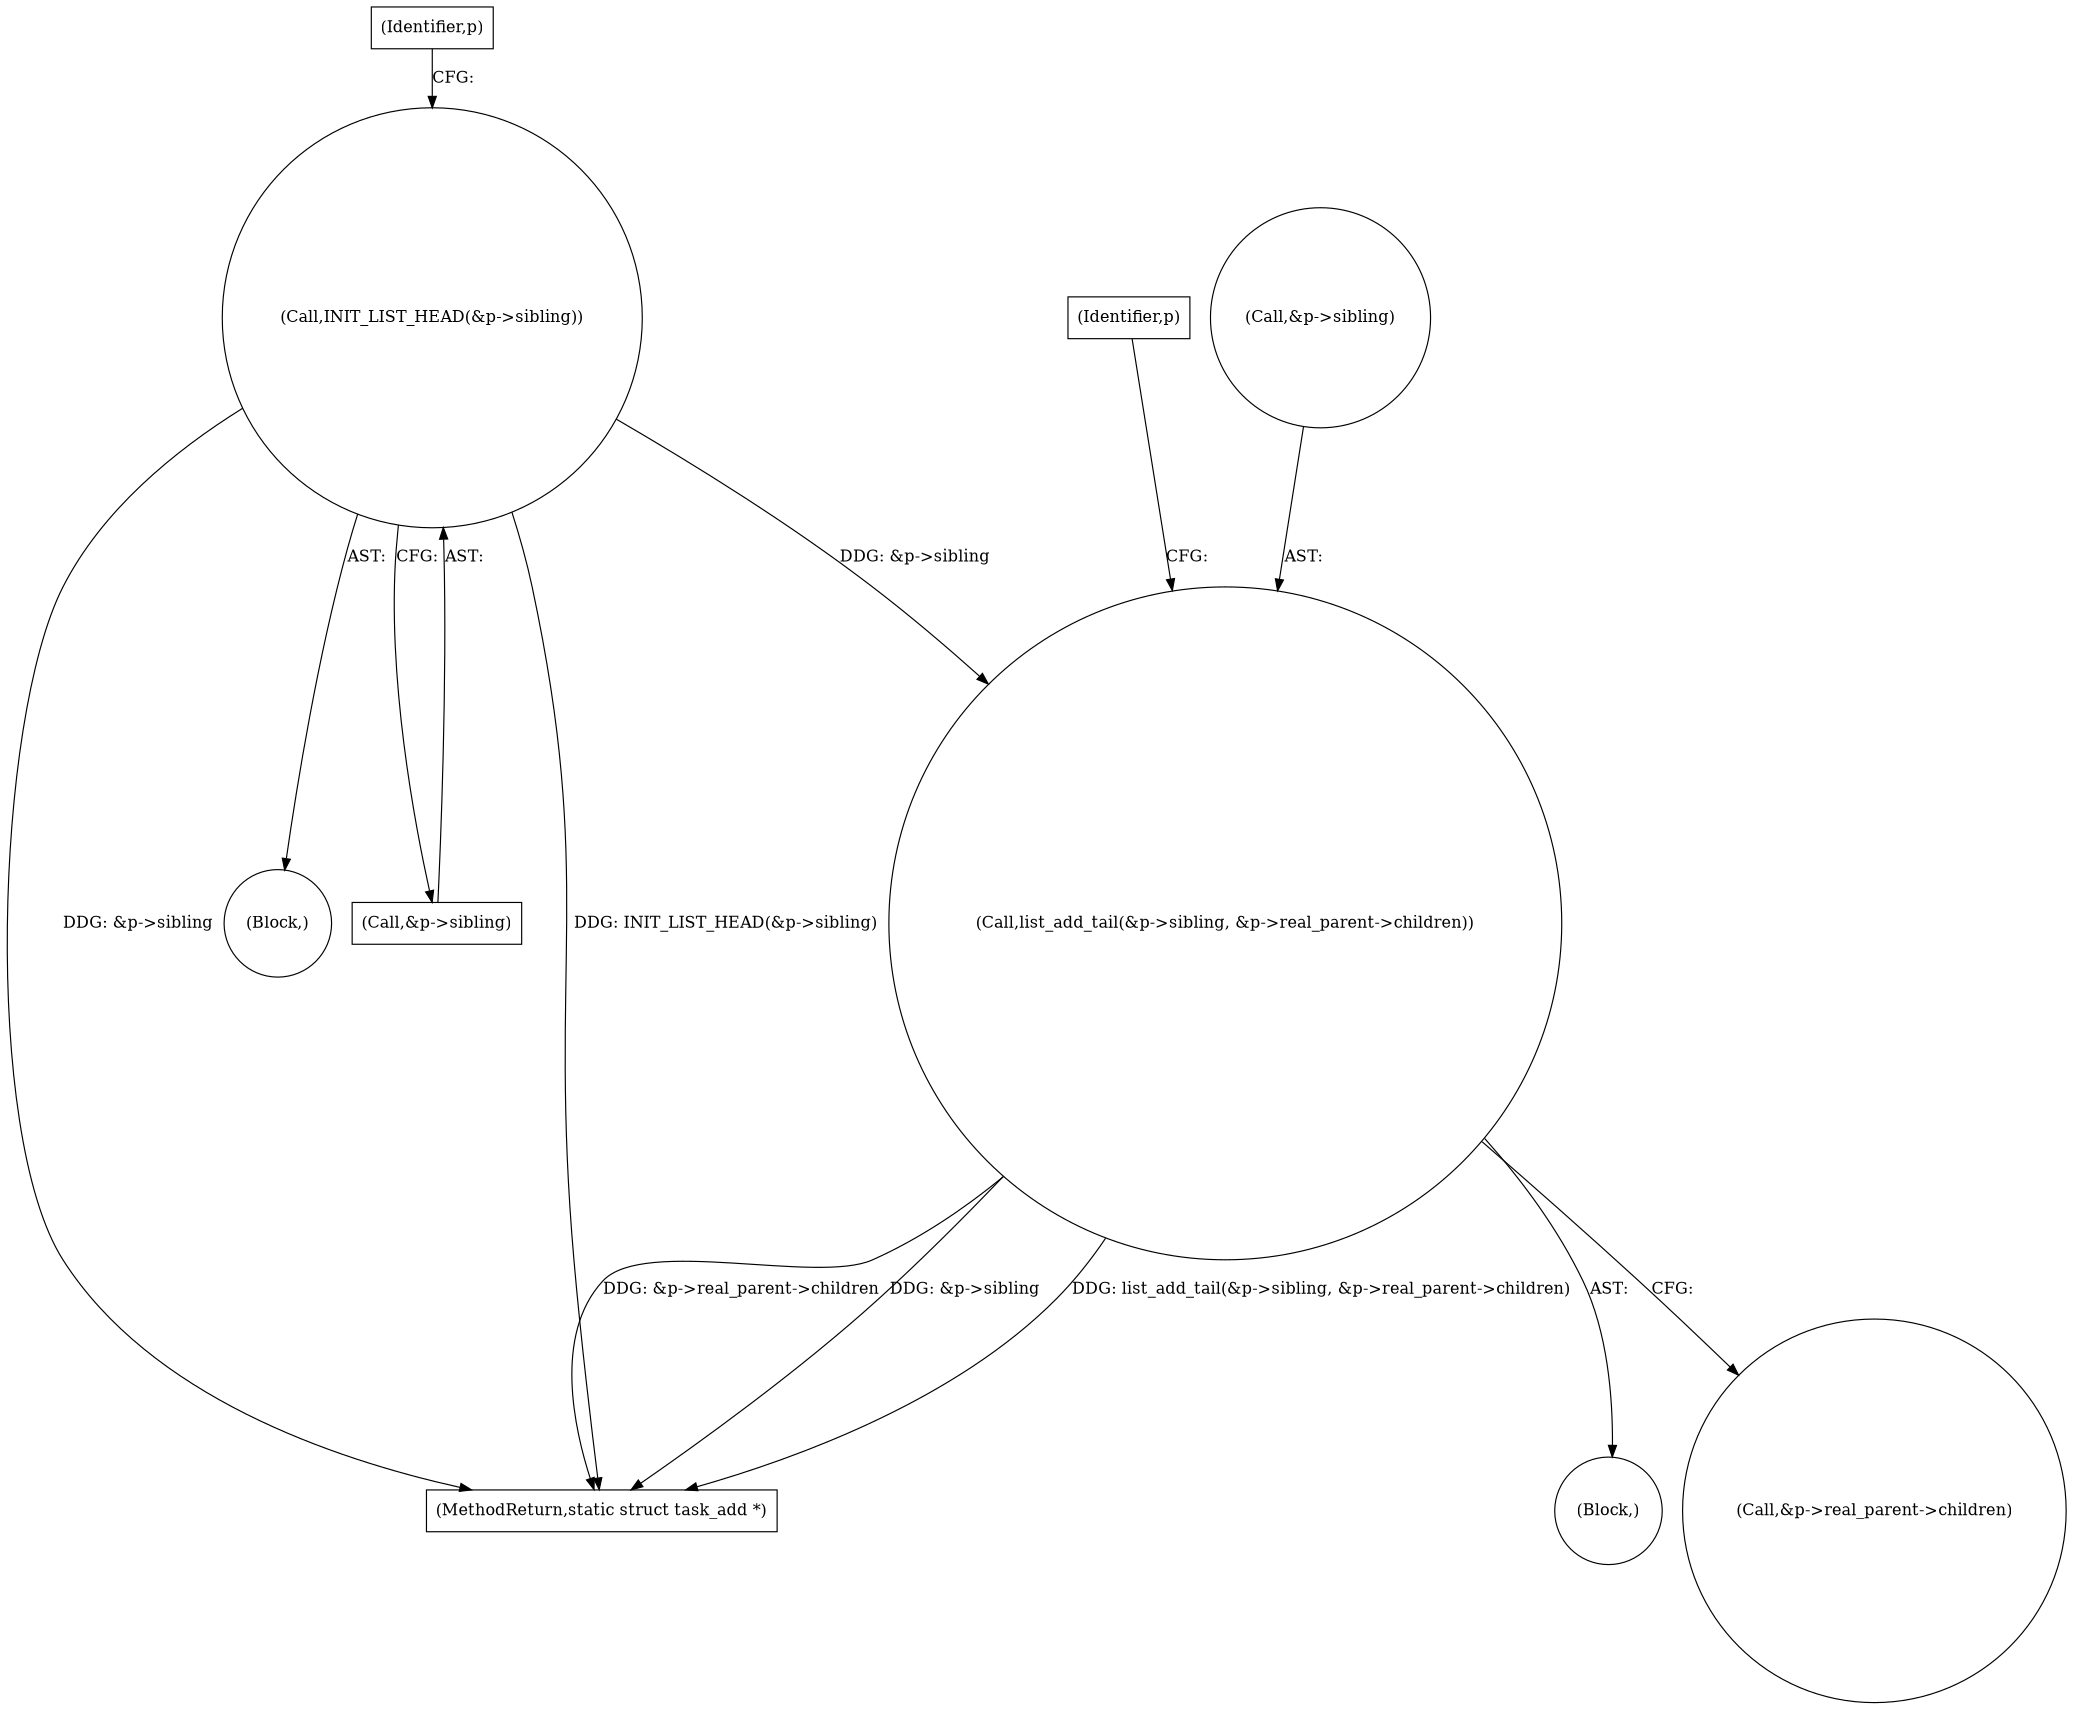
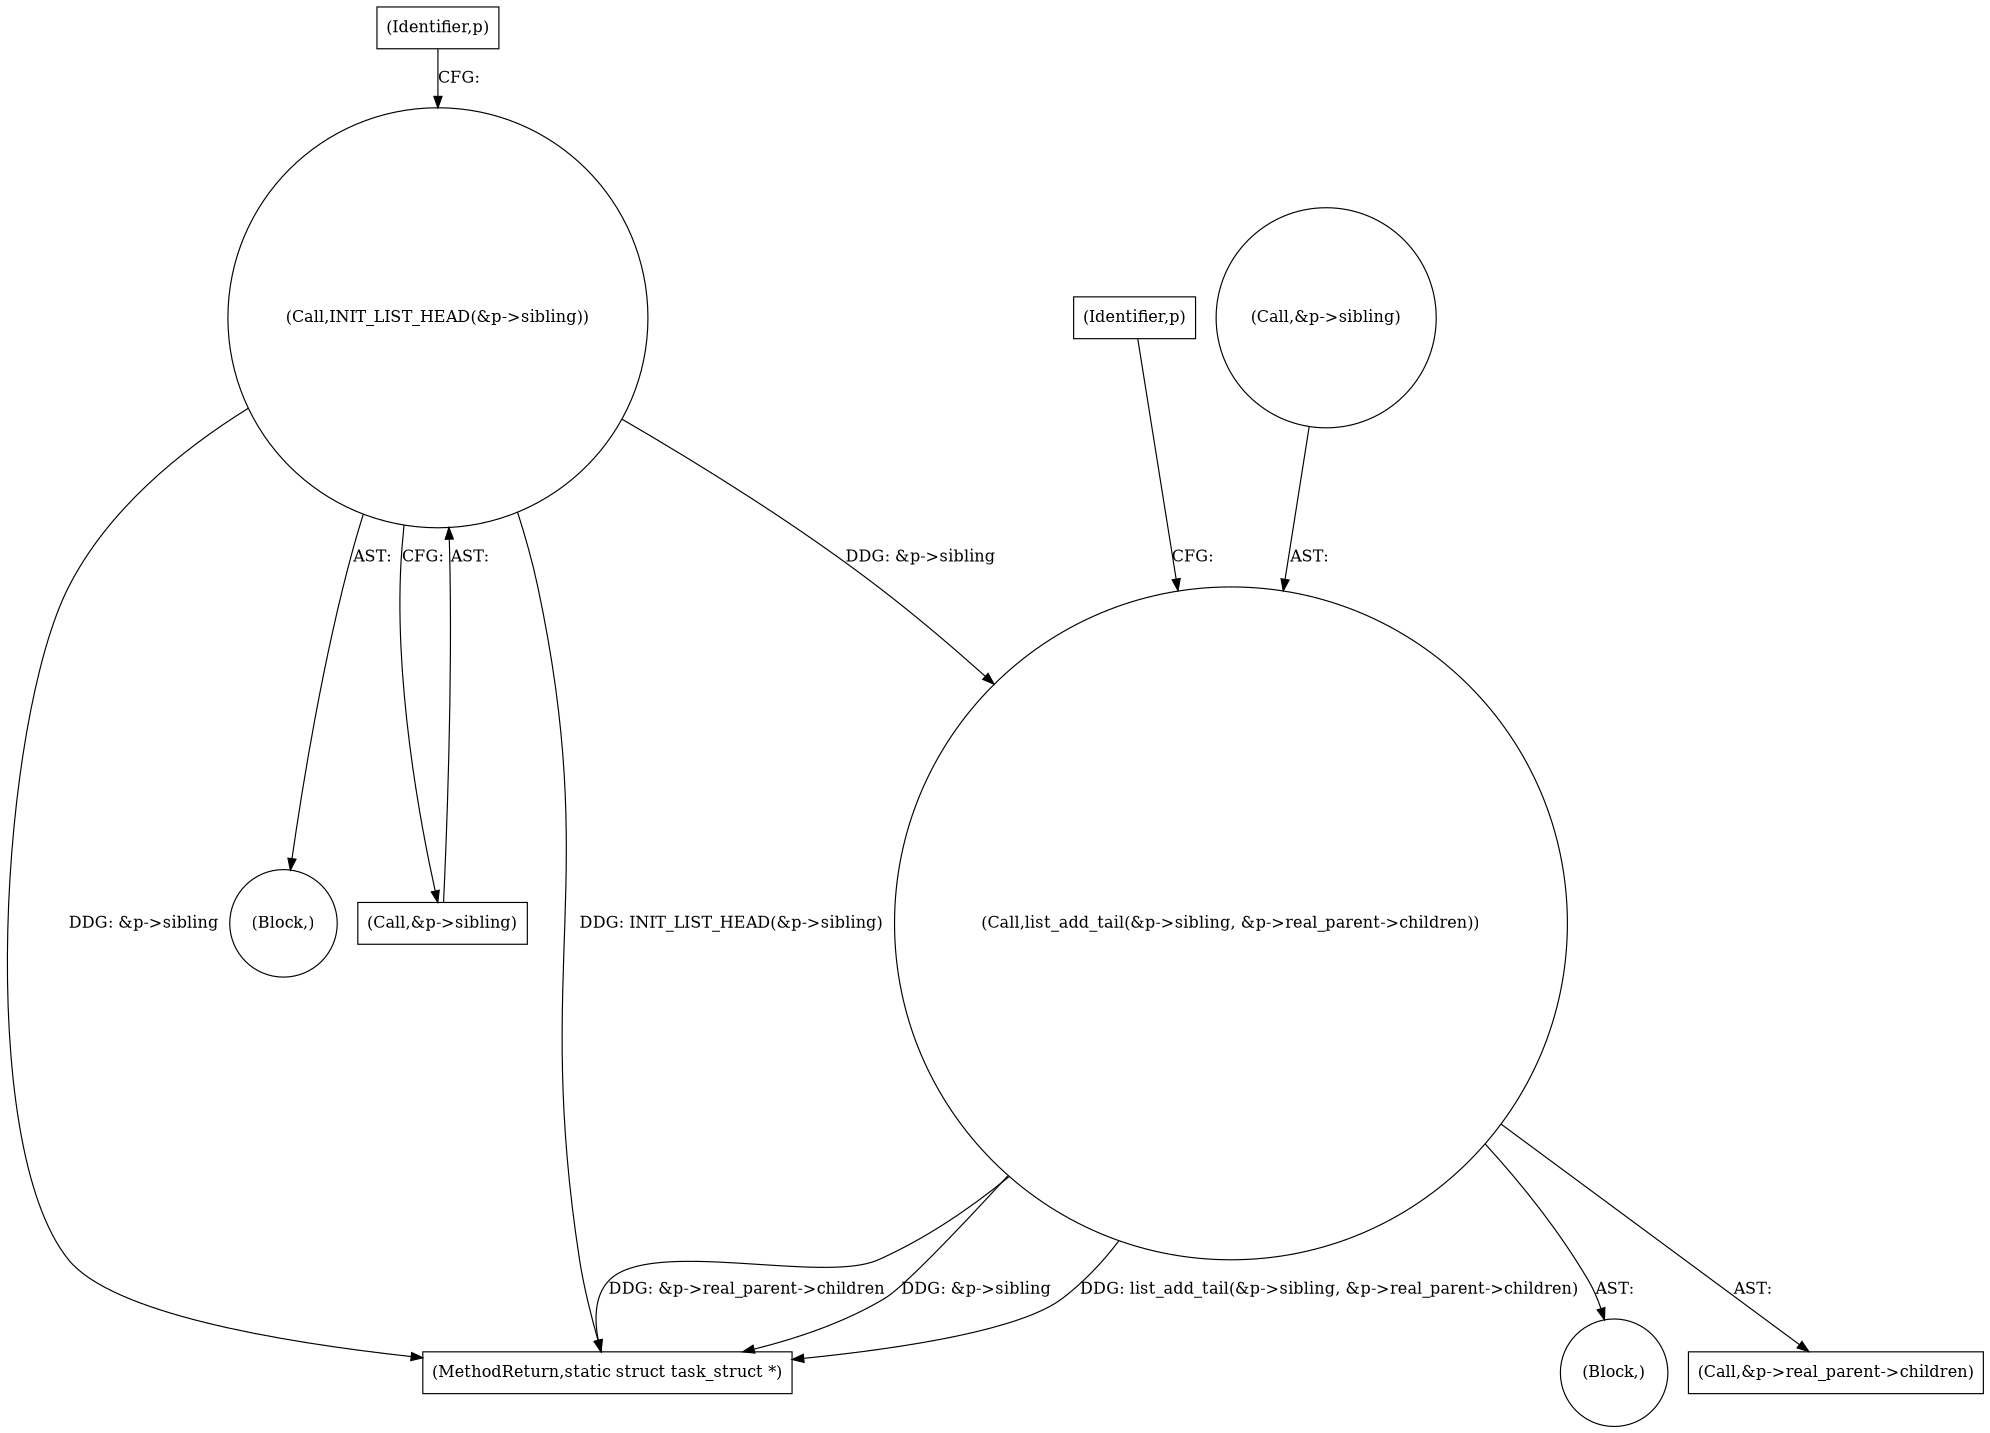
edge "(Call,list_add_tail(&p->sibling, &p->real_parent->children))" -> "(Call,&p->real_parent->children)": label "CFG: " -> "AST: "
node "(MethodReturn,static struct task_add *)": label "(MethodReturn,static struct task_add *)" -> "(MethodReturn,static struct task_struct *)"
node "(Call,&p->real_parent->children)": shape circle -> box
